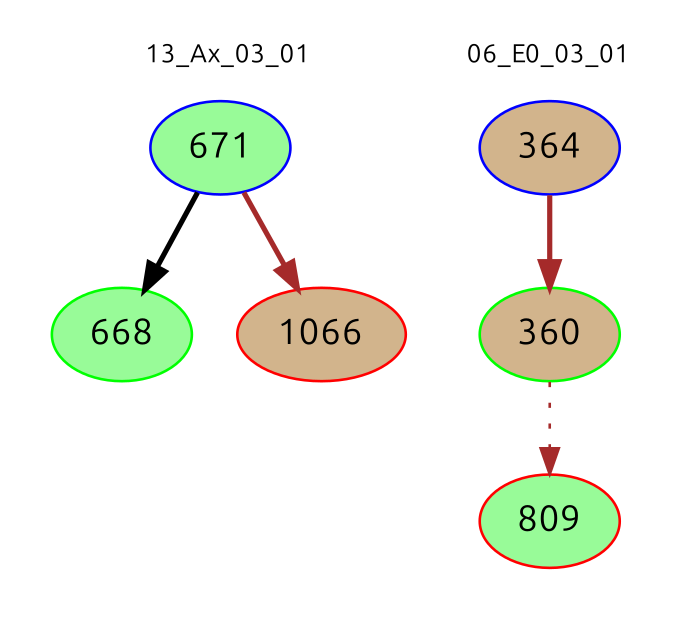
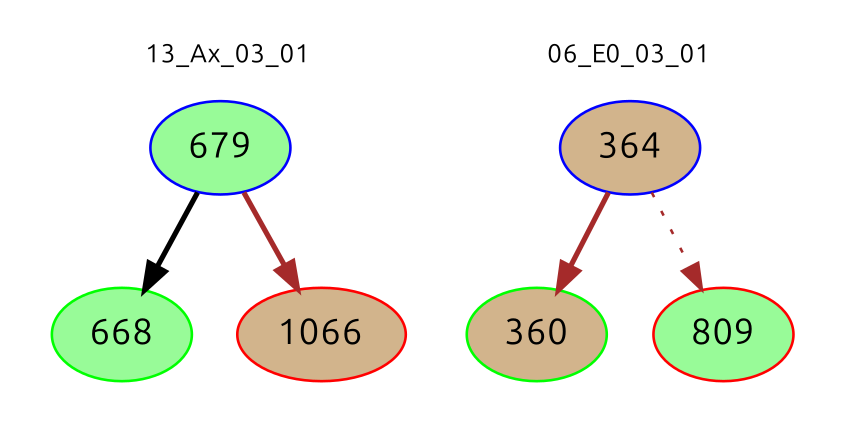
node "671": label "671" -> "679"
edge "360" -> "809": now "364" -> "809"
